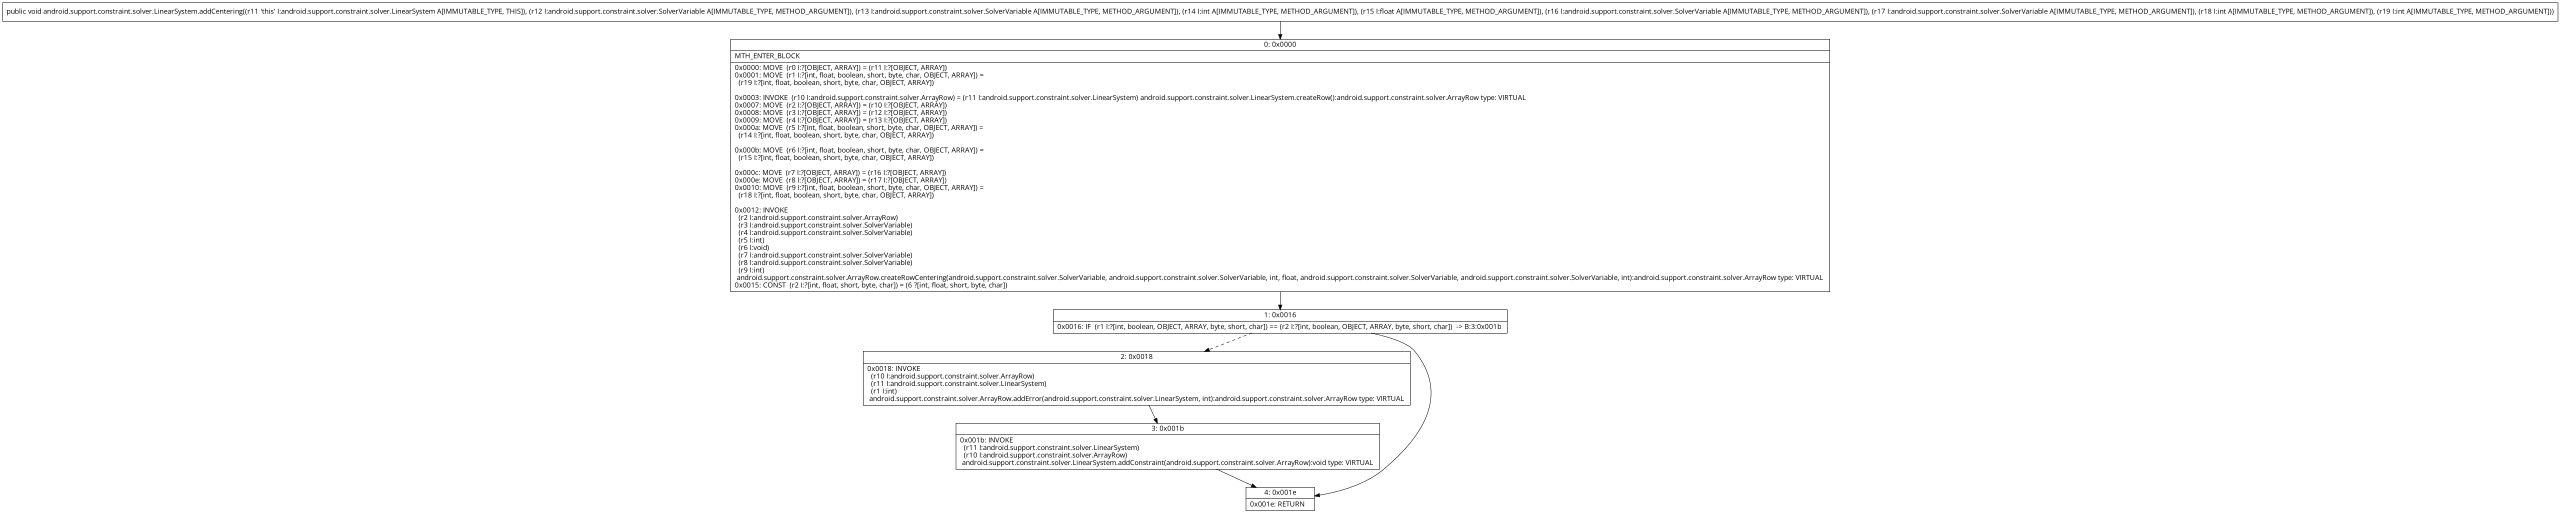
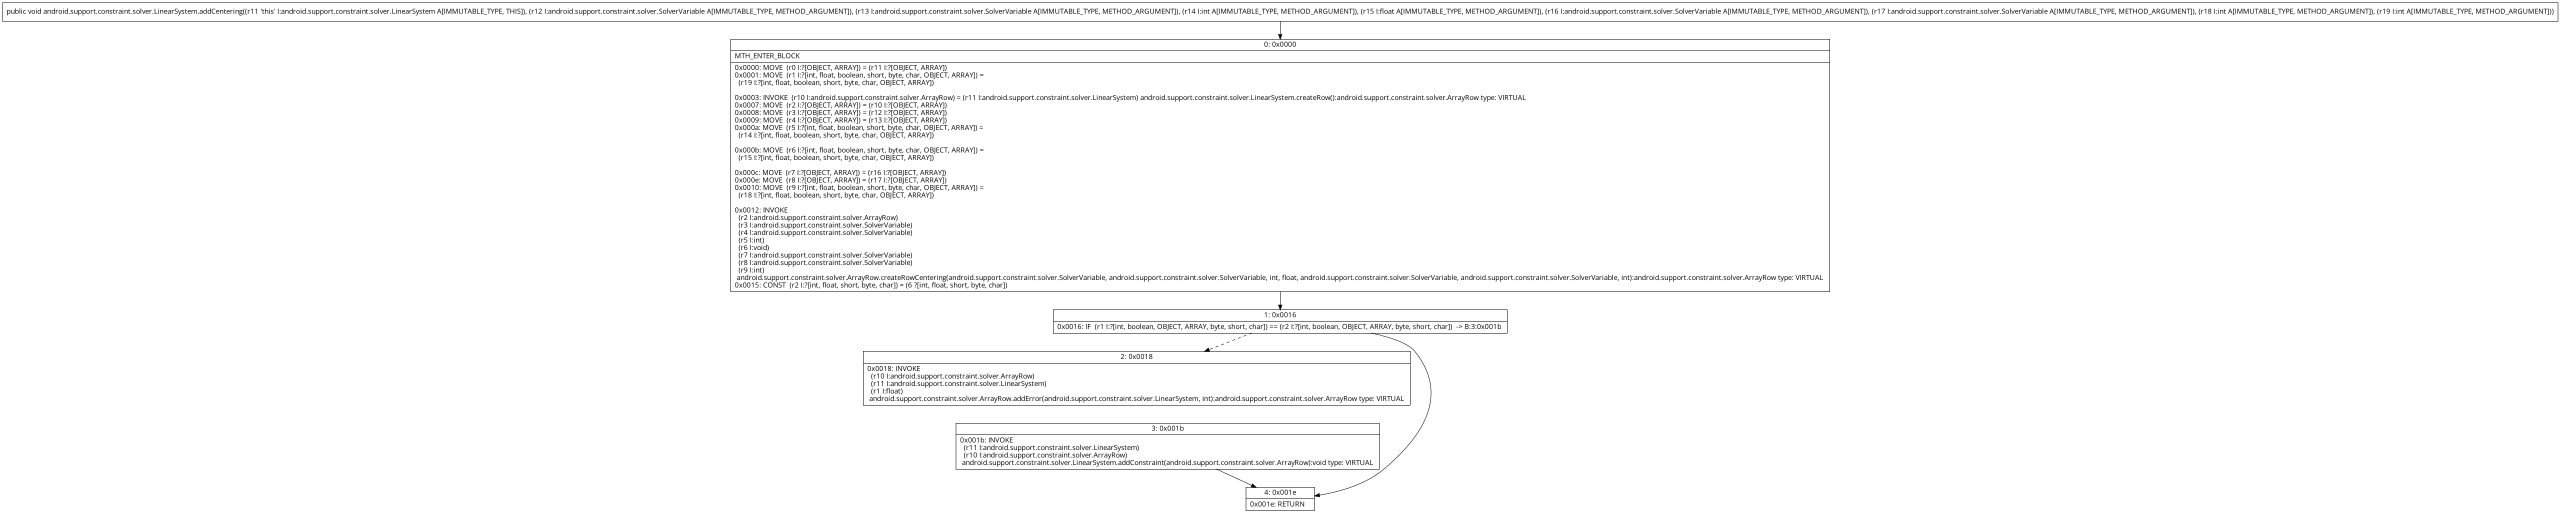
node "2: 0x0018": text "(r1 I:int)" -> "(r1 I:float)"
edge "2: 0x0018" -> "3: 0x001b": removed
